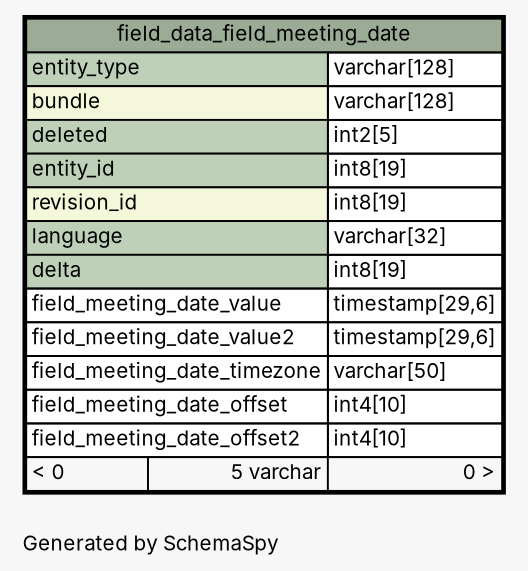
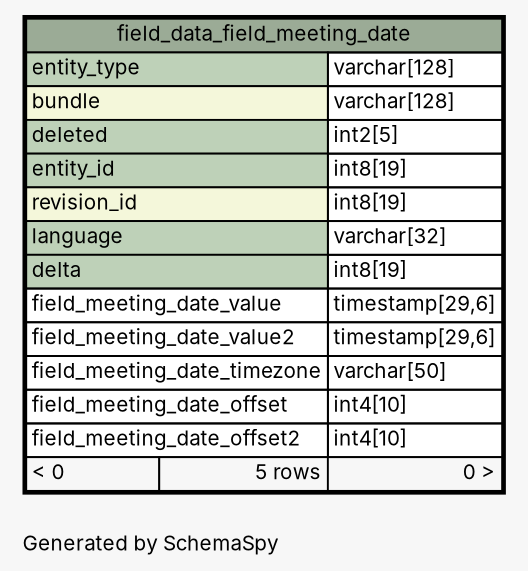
node "field_data_field_meeting_date": text "5 varchar" -> "5 rows"
